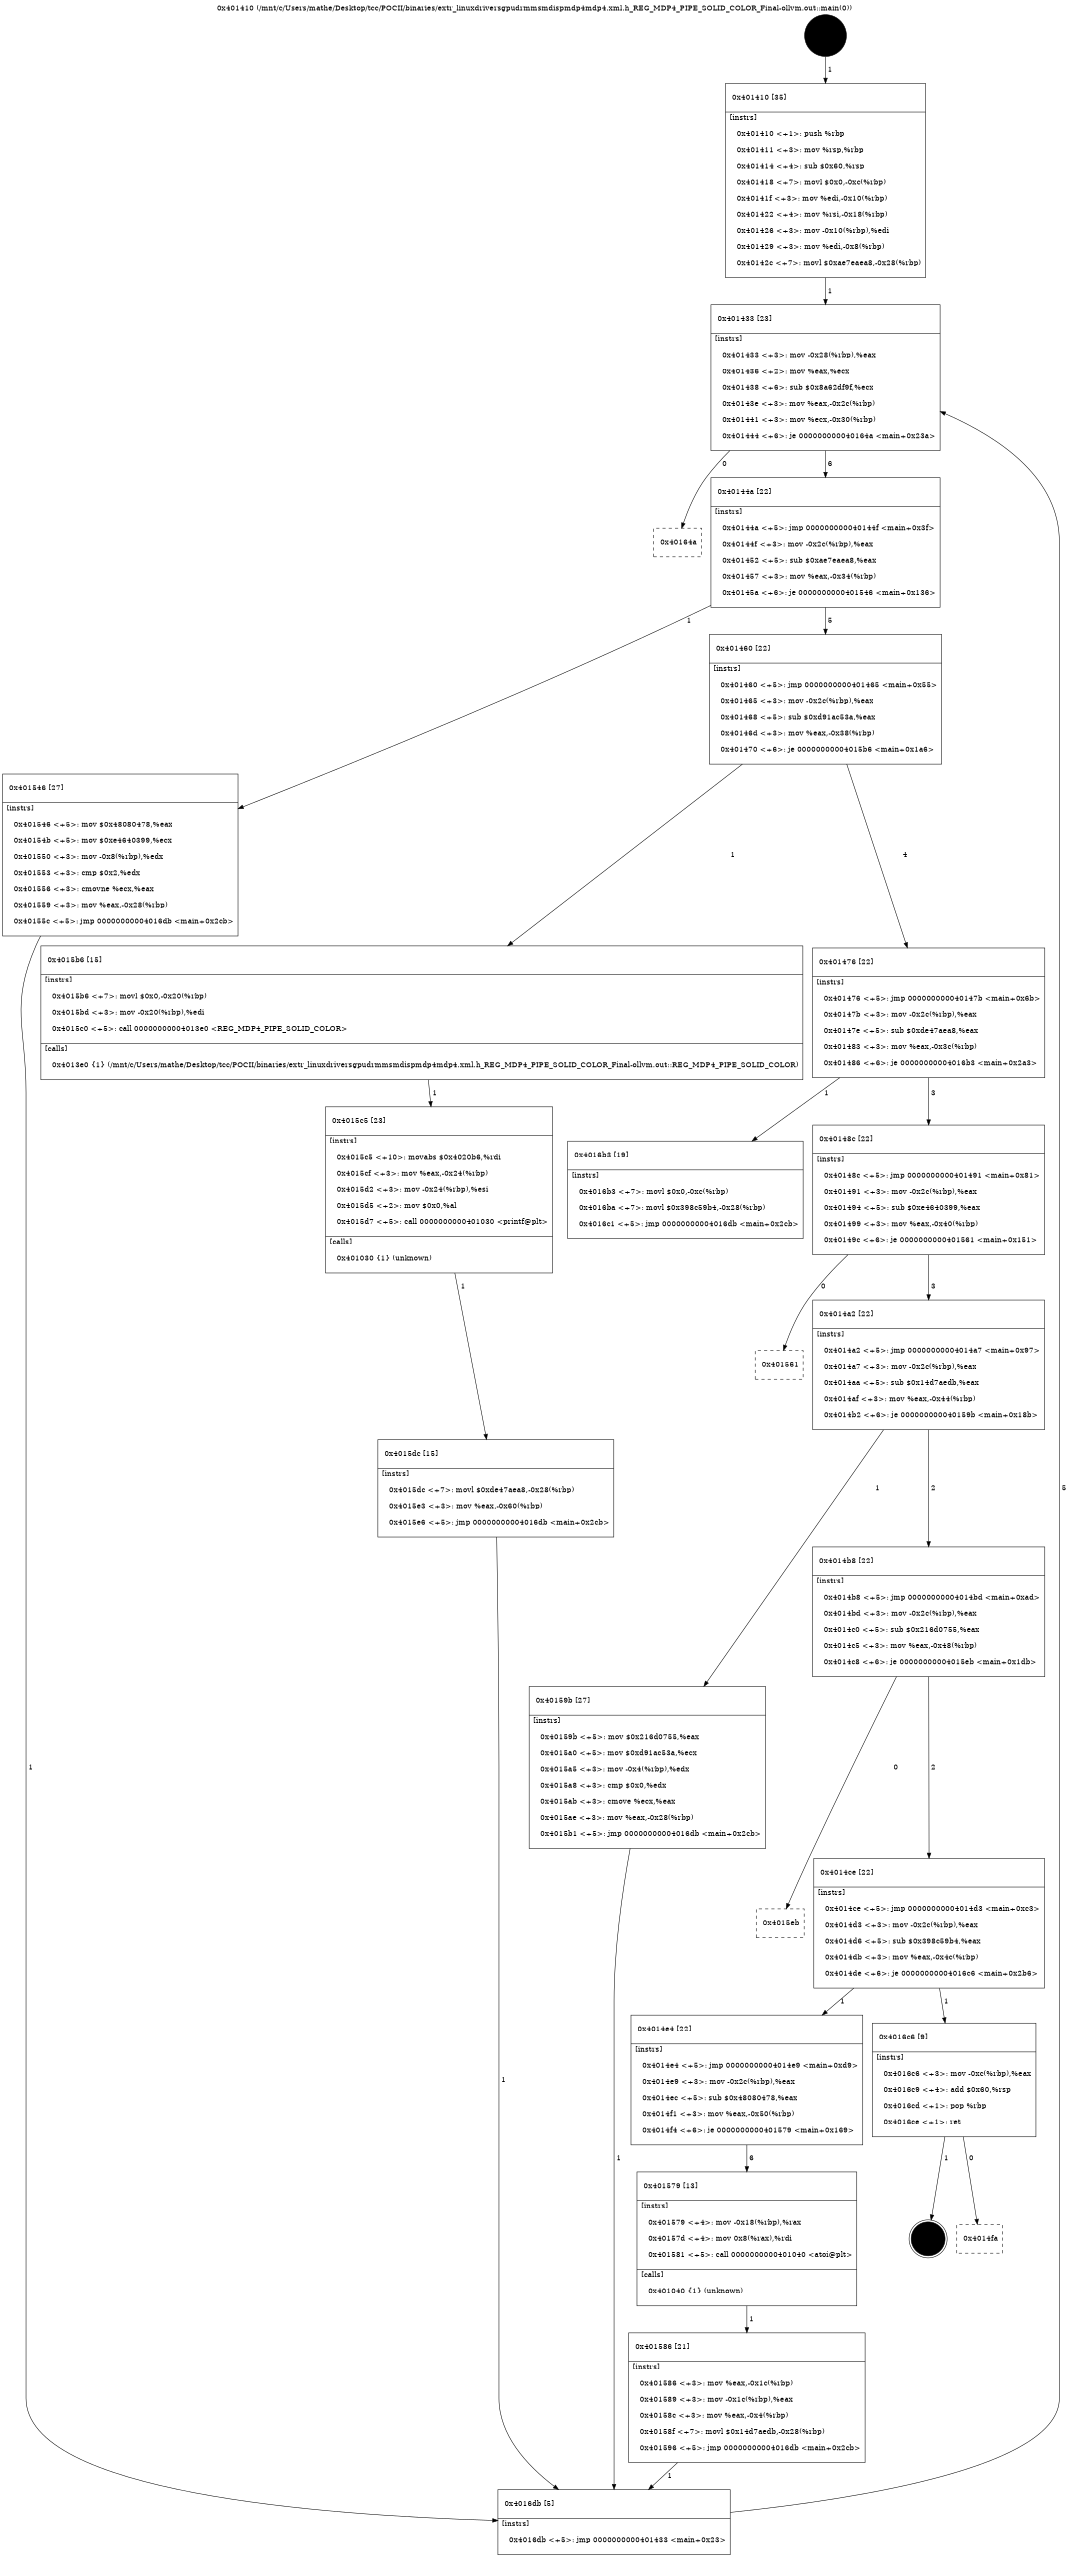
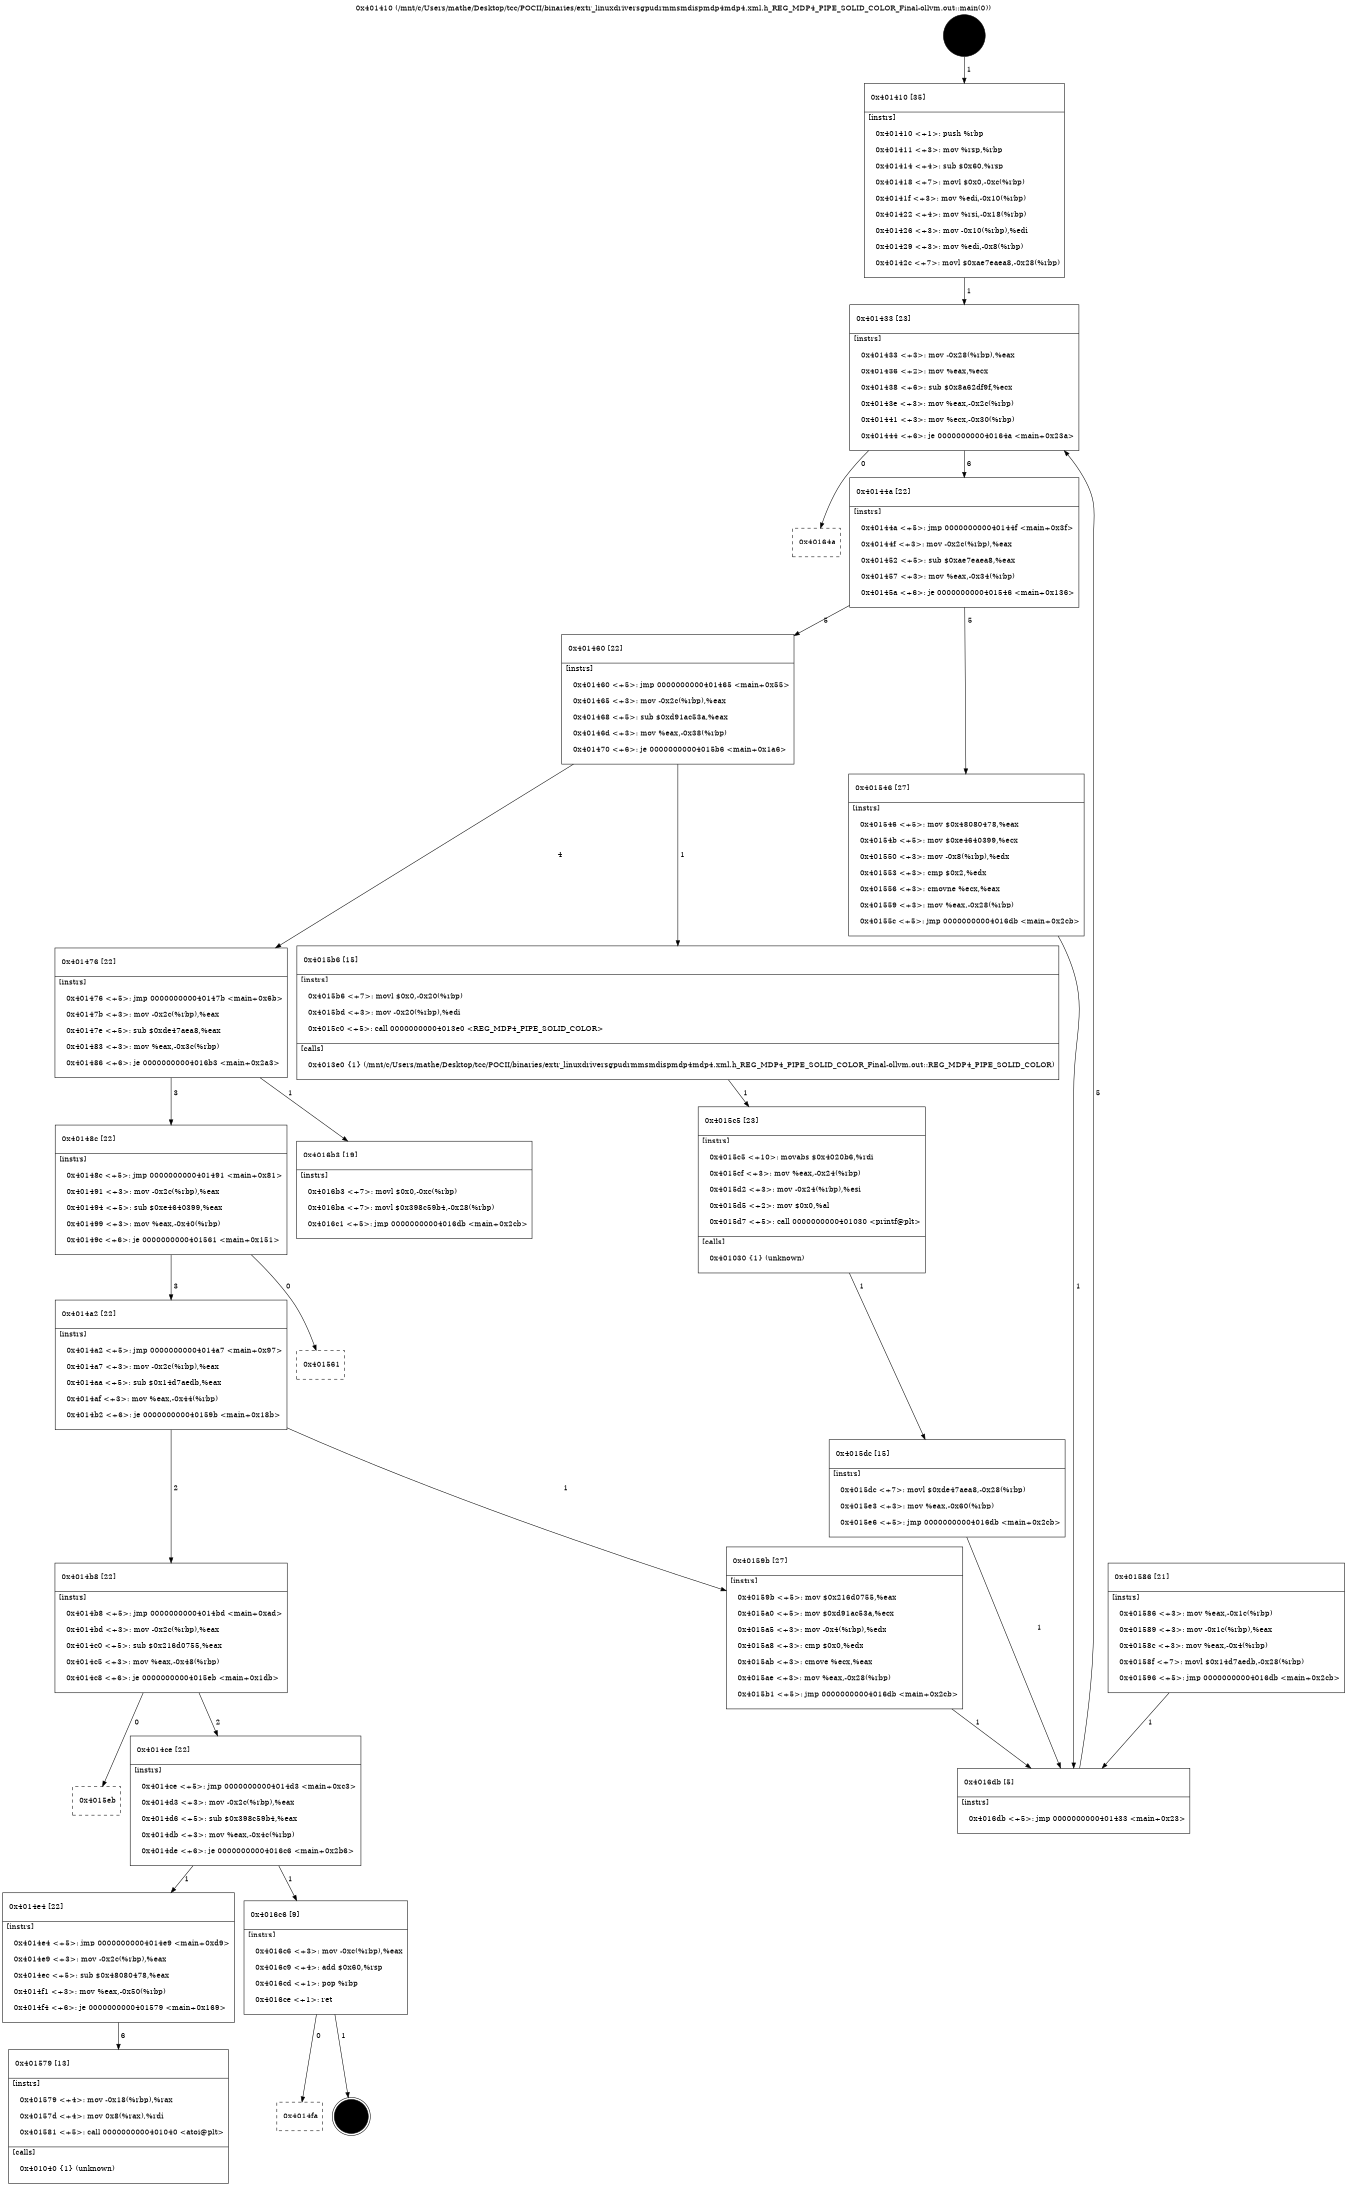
edge "0x40144a [22]" -> "0x401546 [27]": label " 1" -> " 5"
edge "0x401579 [13]" -> "0x401586 [21]": removed, label "1"
